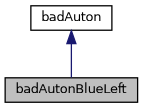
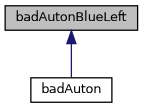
edge "badAutonBlueLeft" -> "badAuton": reversed
